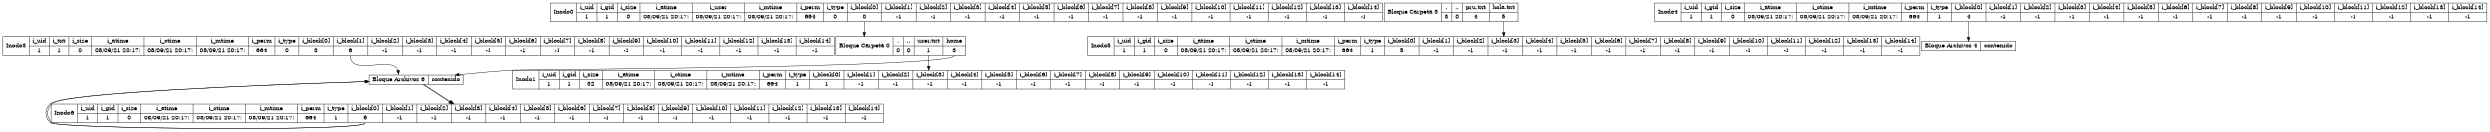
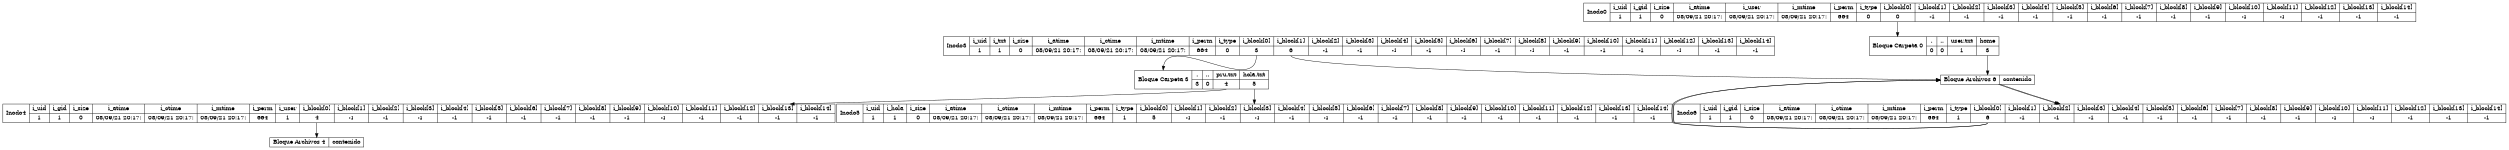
node "Inodo4": text "i_type" -> "i_user"
node "Inodo5": text "i_gid" -> "i_hola"
edge "Inodo3" -> "Bloque Carpeta 3": added
node "Inodo1": removed
edge "Bloque Carpeta 3" -> "Inodo4": added
